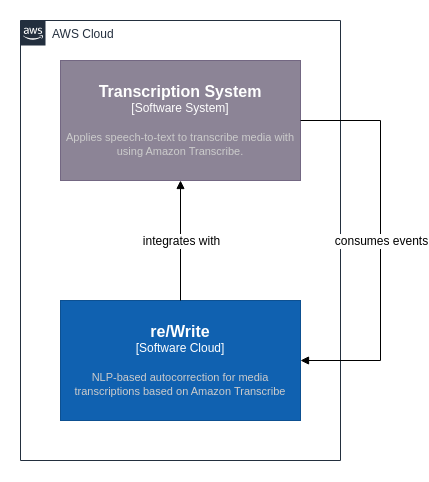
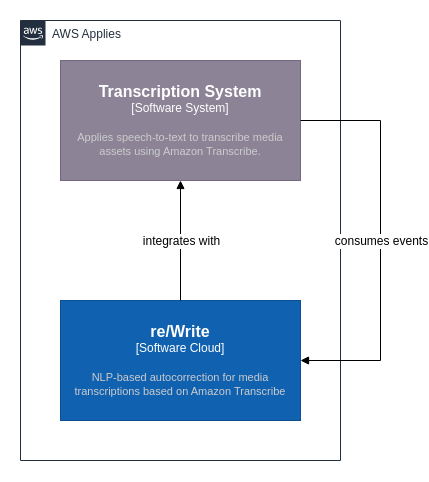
node "AWS Cloud": label "AWS Cloud" -> "AWS Applies"
node "Transcription System [Software System] Applies speech-to-text to transcribe media with using Amazon Transcribe.": label "Transcription System [Software System] Applies speech-to-text to transcribe media with using Amazon Transcribe." -> "Transcription System [Software System] Applies speech-to-text to transcribe media assets using Amazon Transcribe."
